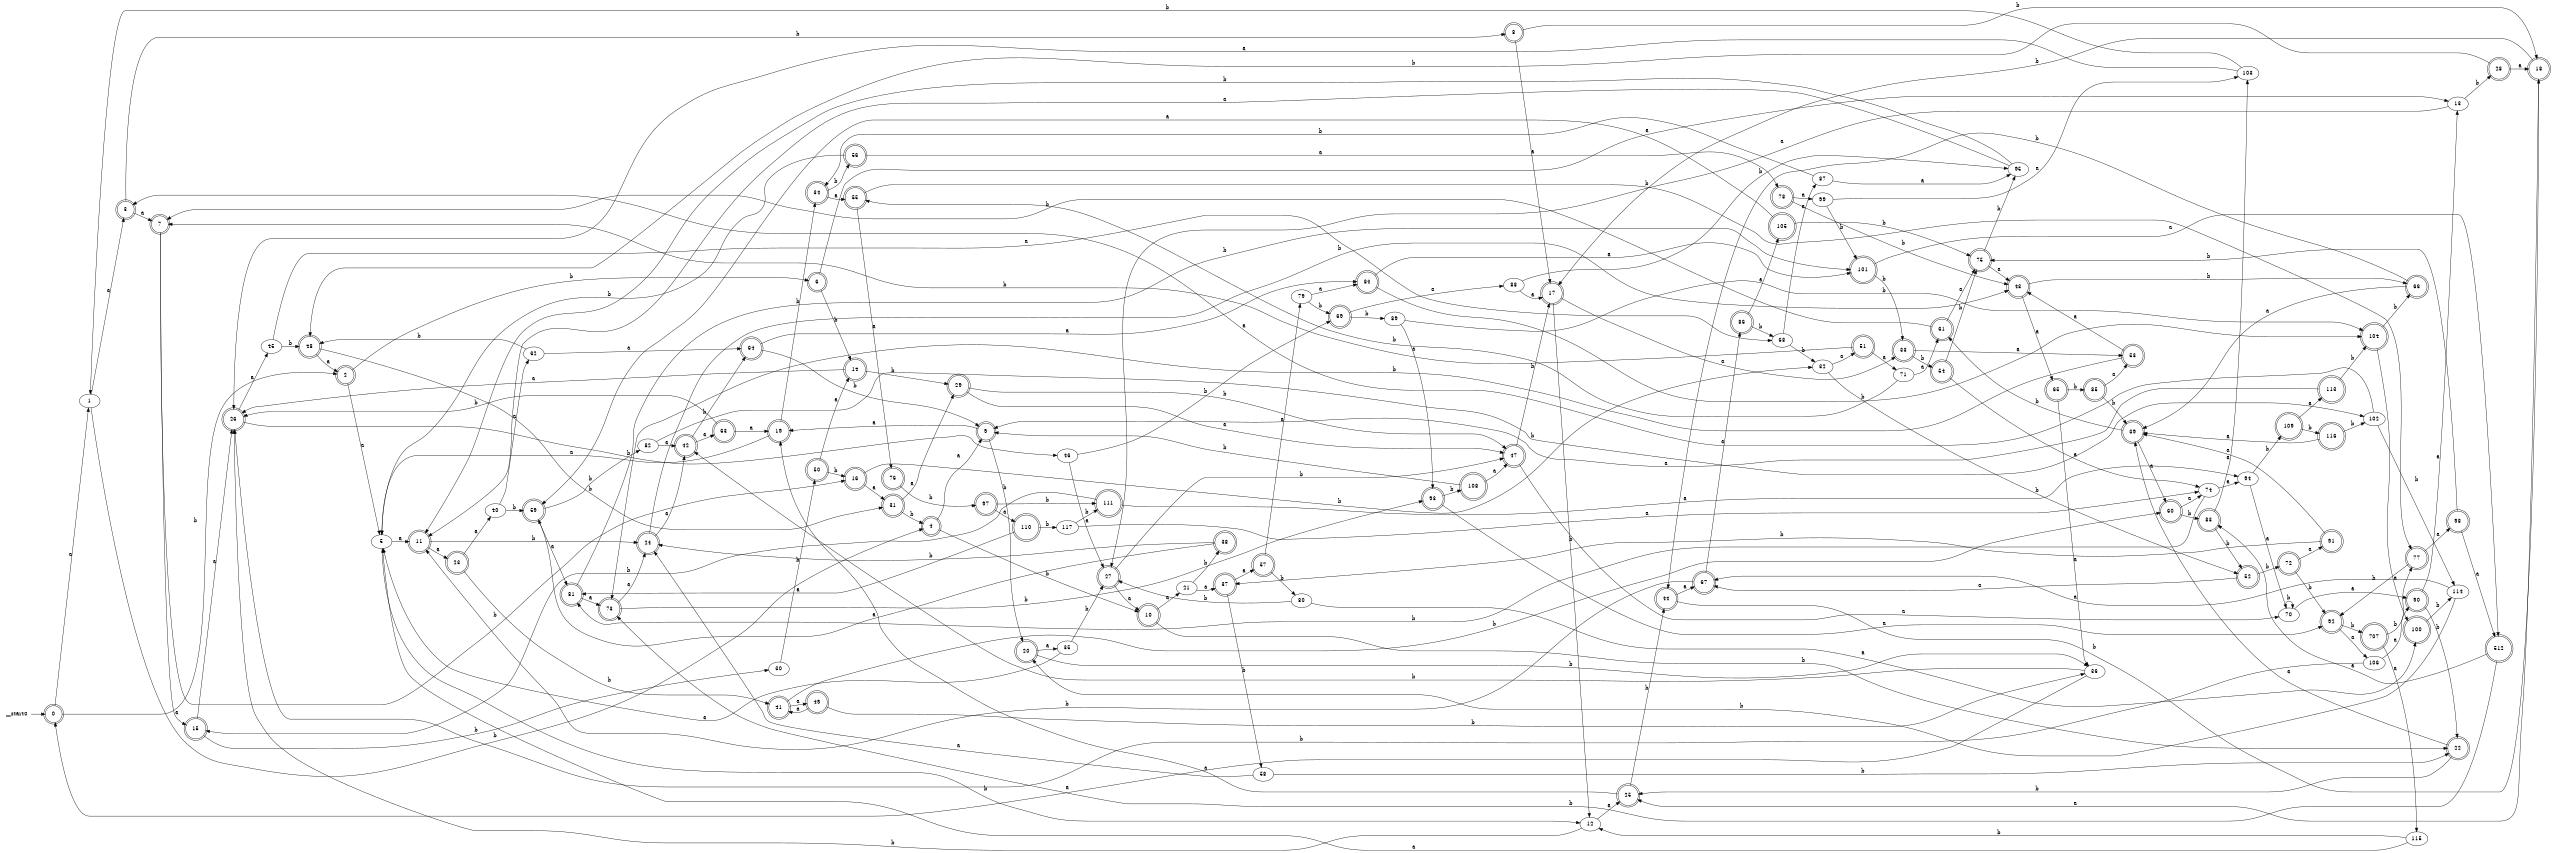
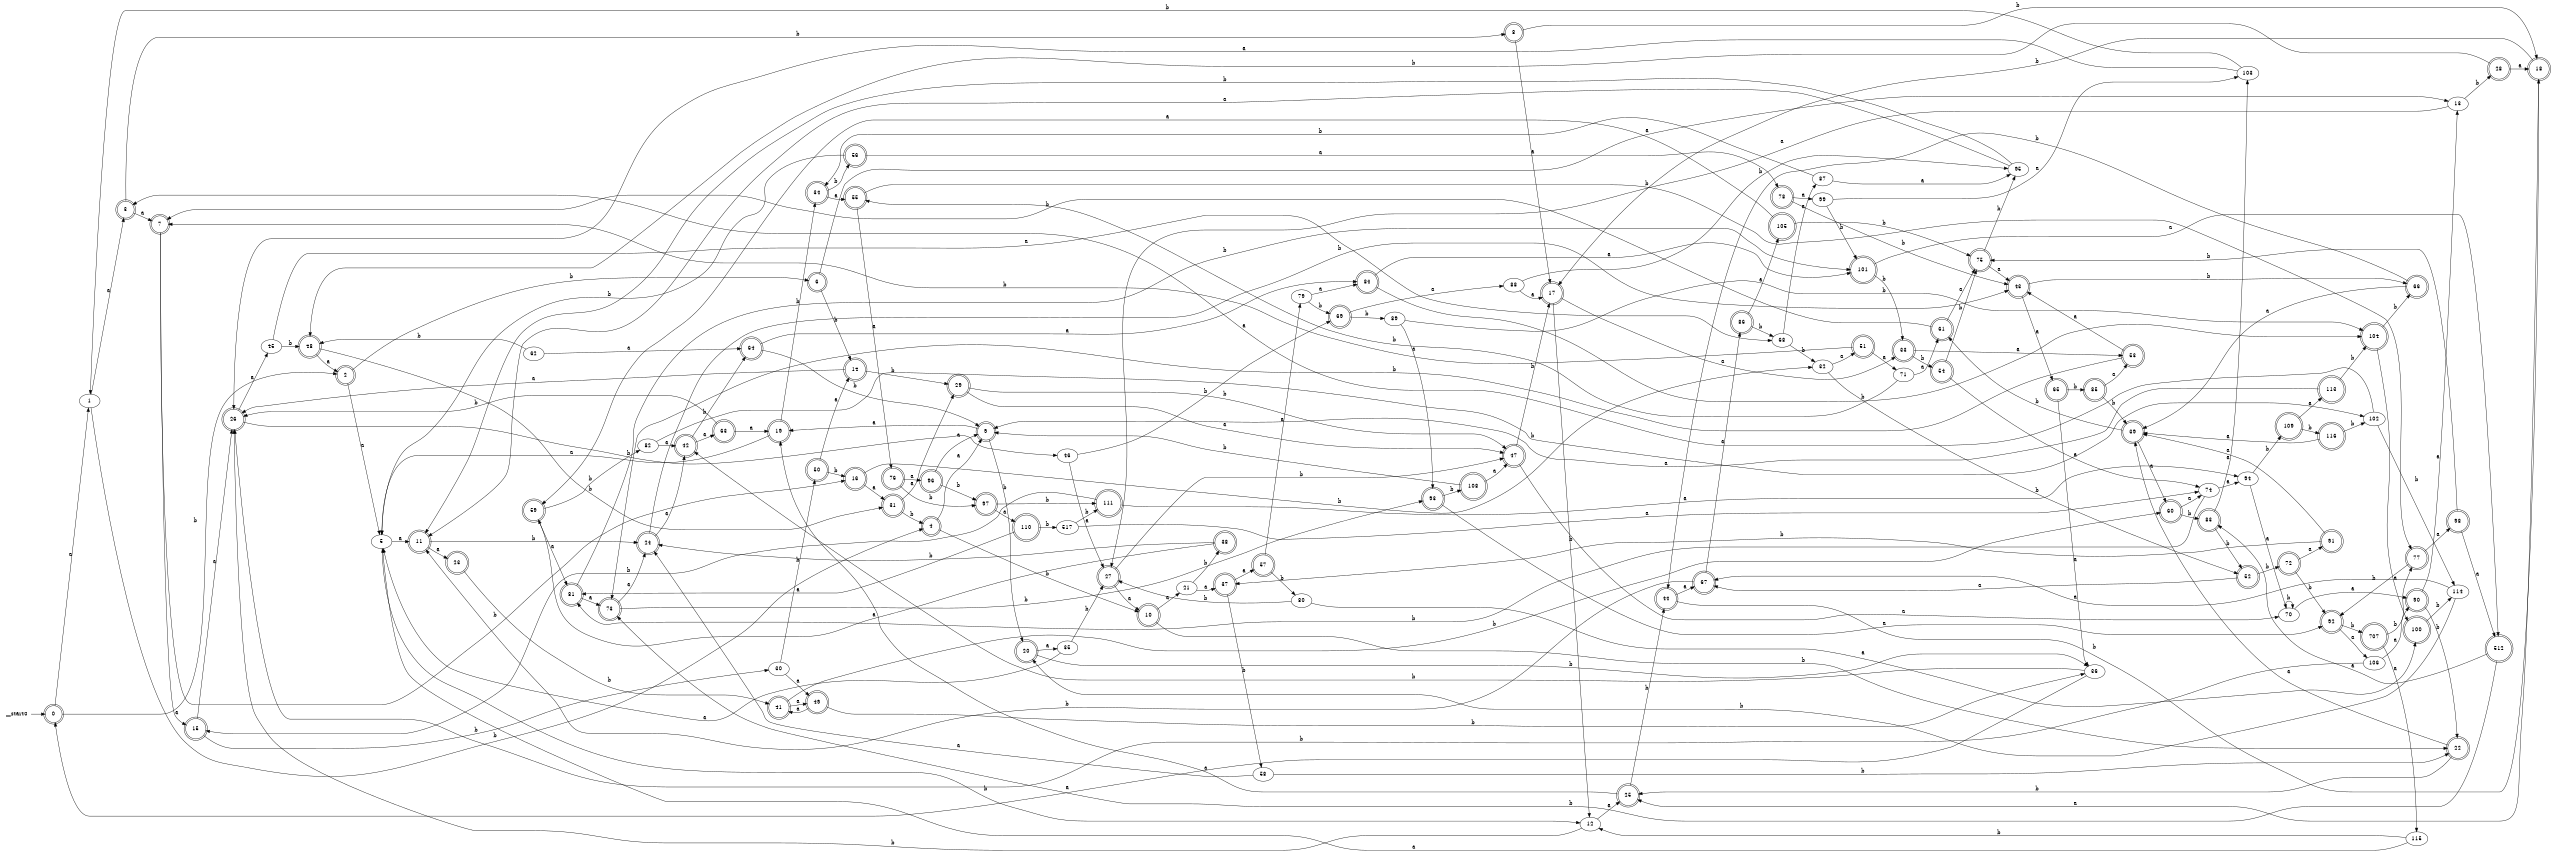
node "96": added
node "40": removed
node "117": label "117" -> "517"
edge "30" -> "49": added, label "a"
